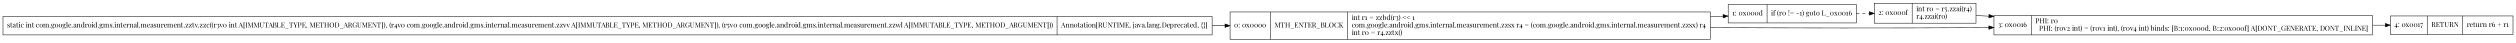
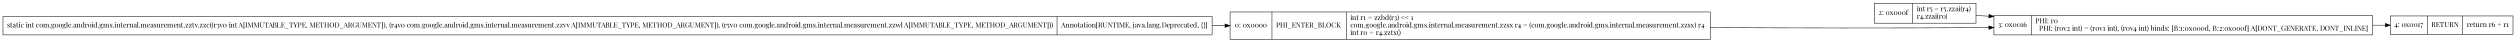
node "2: 0x000f": text "int r0 = r5.zzai(r4)" -> "int r5 = r5.zzai(r4)"
node "1: 0x000d": removed
node "0: 0x0000": text "MTH_ENTER_BLOCK" -> "PHI_ENTER_BLOCK"
